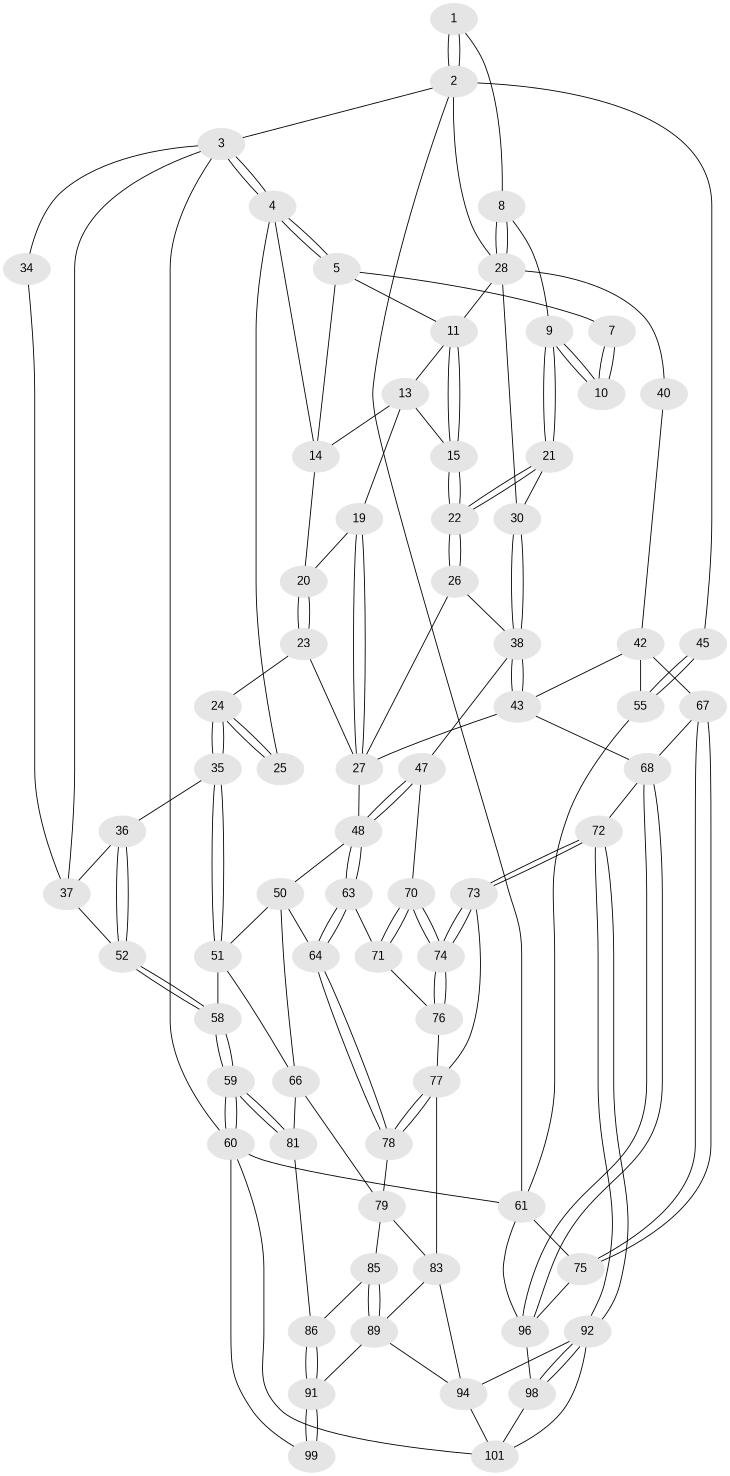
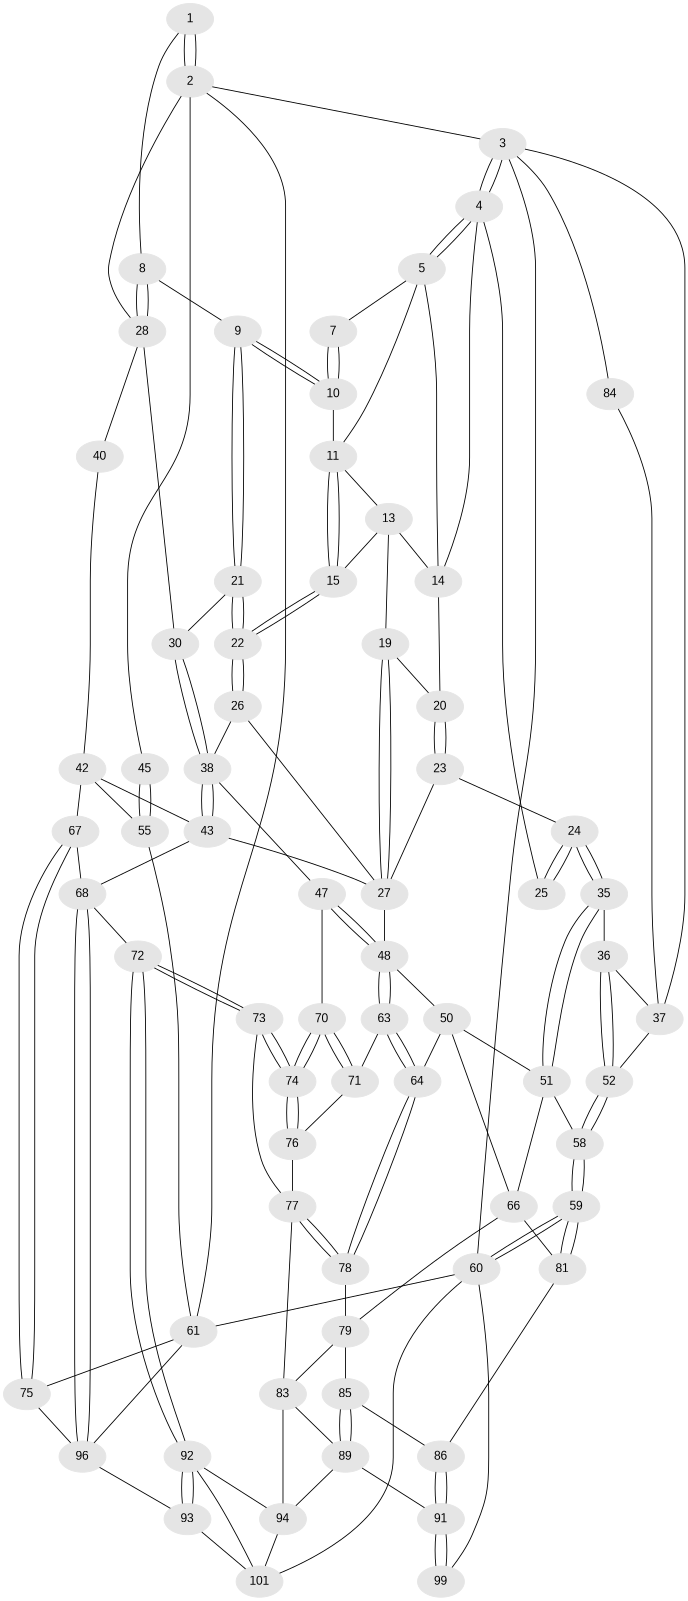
node "34": label "34" -> "84"
edge "28" -- "11": now "10" -- "11"
node "98": label "98" -> "93"
